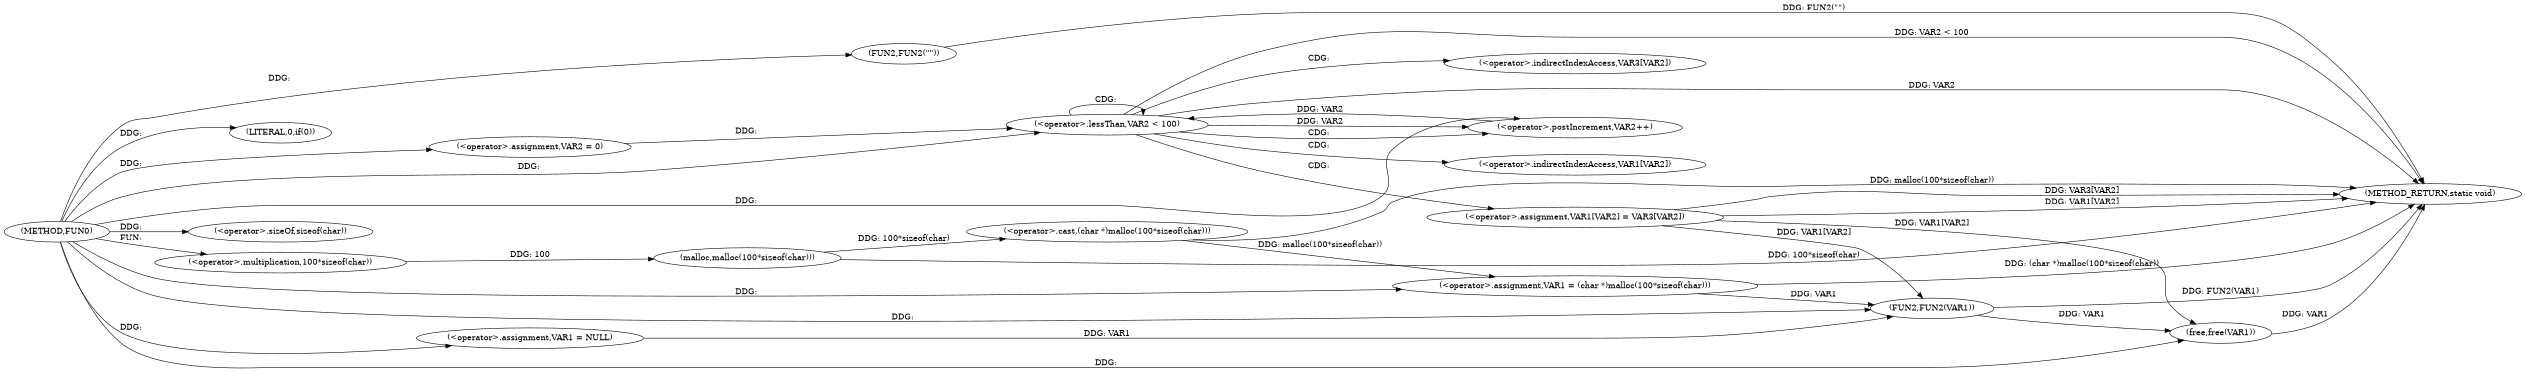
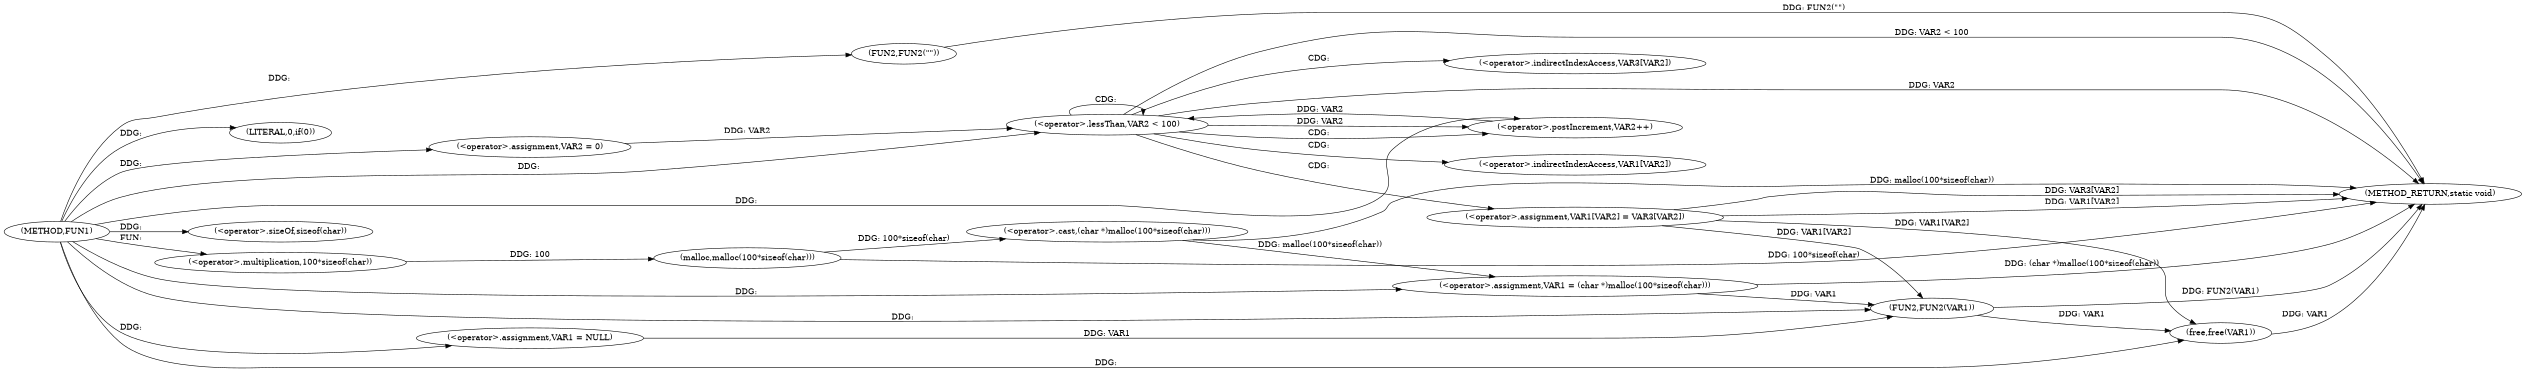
edge "(<operator>.assignment,VAR2 = 0)" -> "(<operator>.lessThan,VAR2 < 100)": label "DDG: " -> "DDG: VAR2"
node "(METHOD,FUN0)": label "(METHOD,FUN0)" -> "(METHOD,FUN1)"
